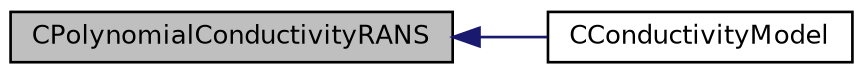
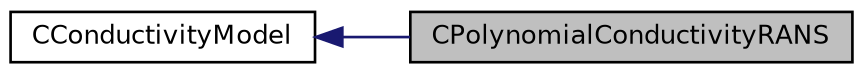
edge "CConductivityModel" -> "CPolynomialConductivityRANS": reversed
